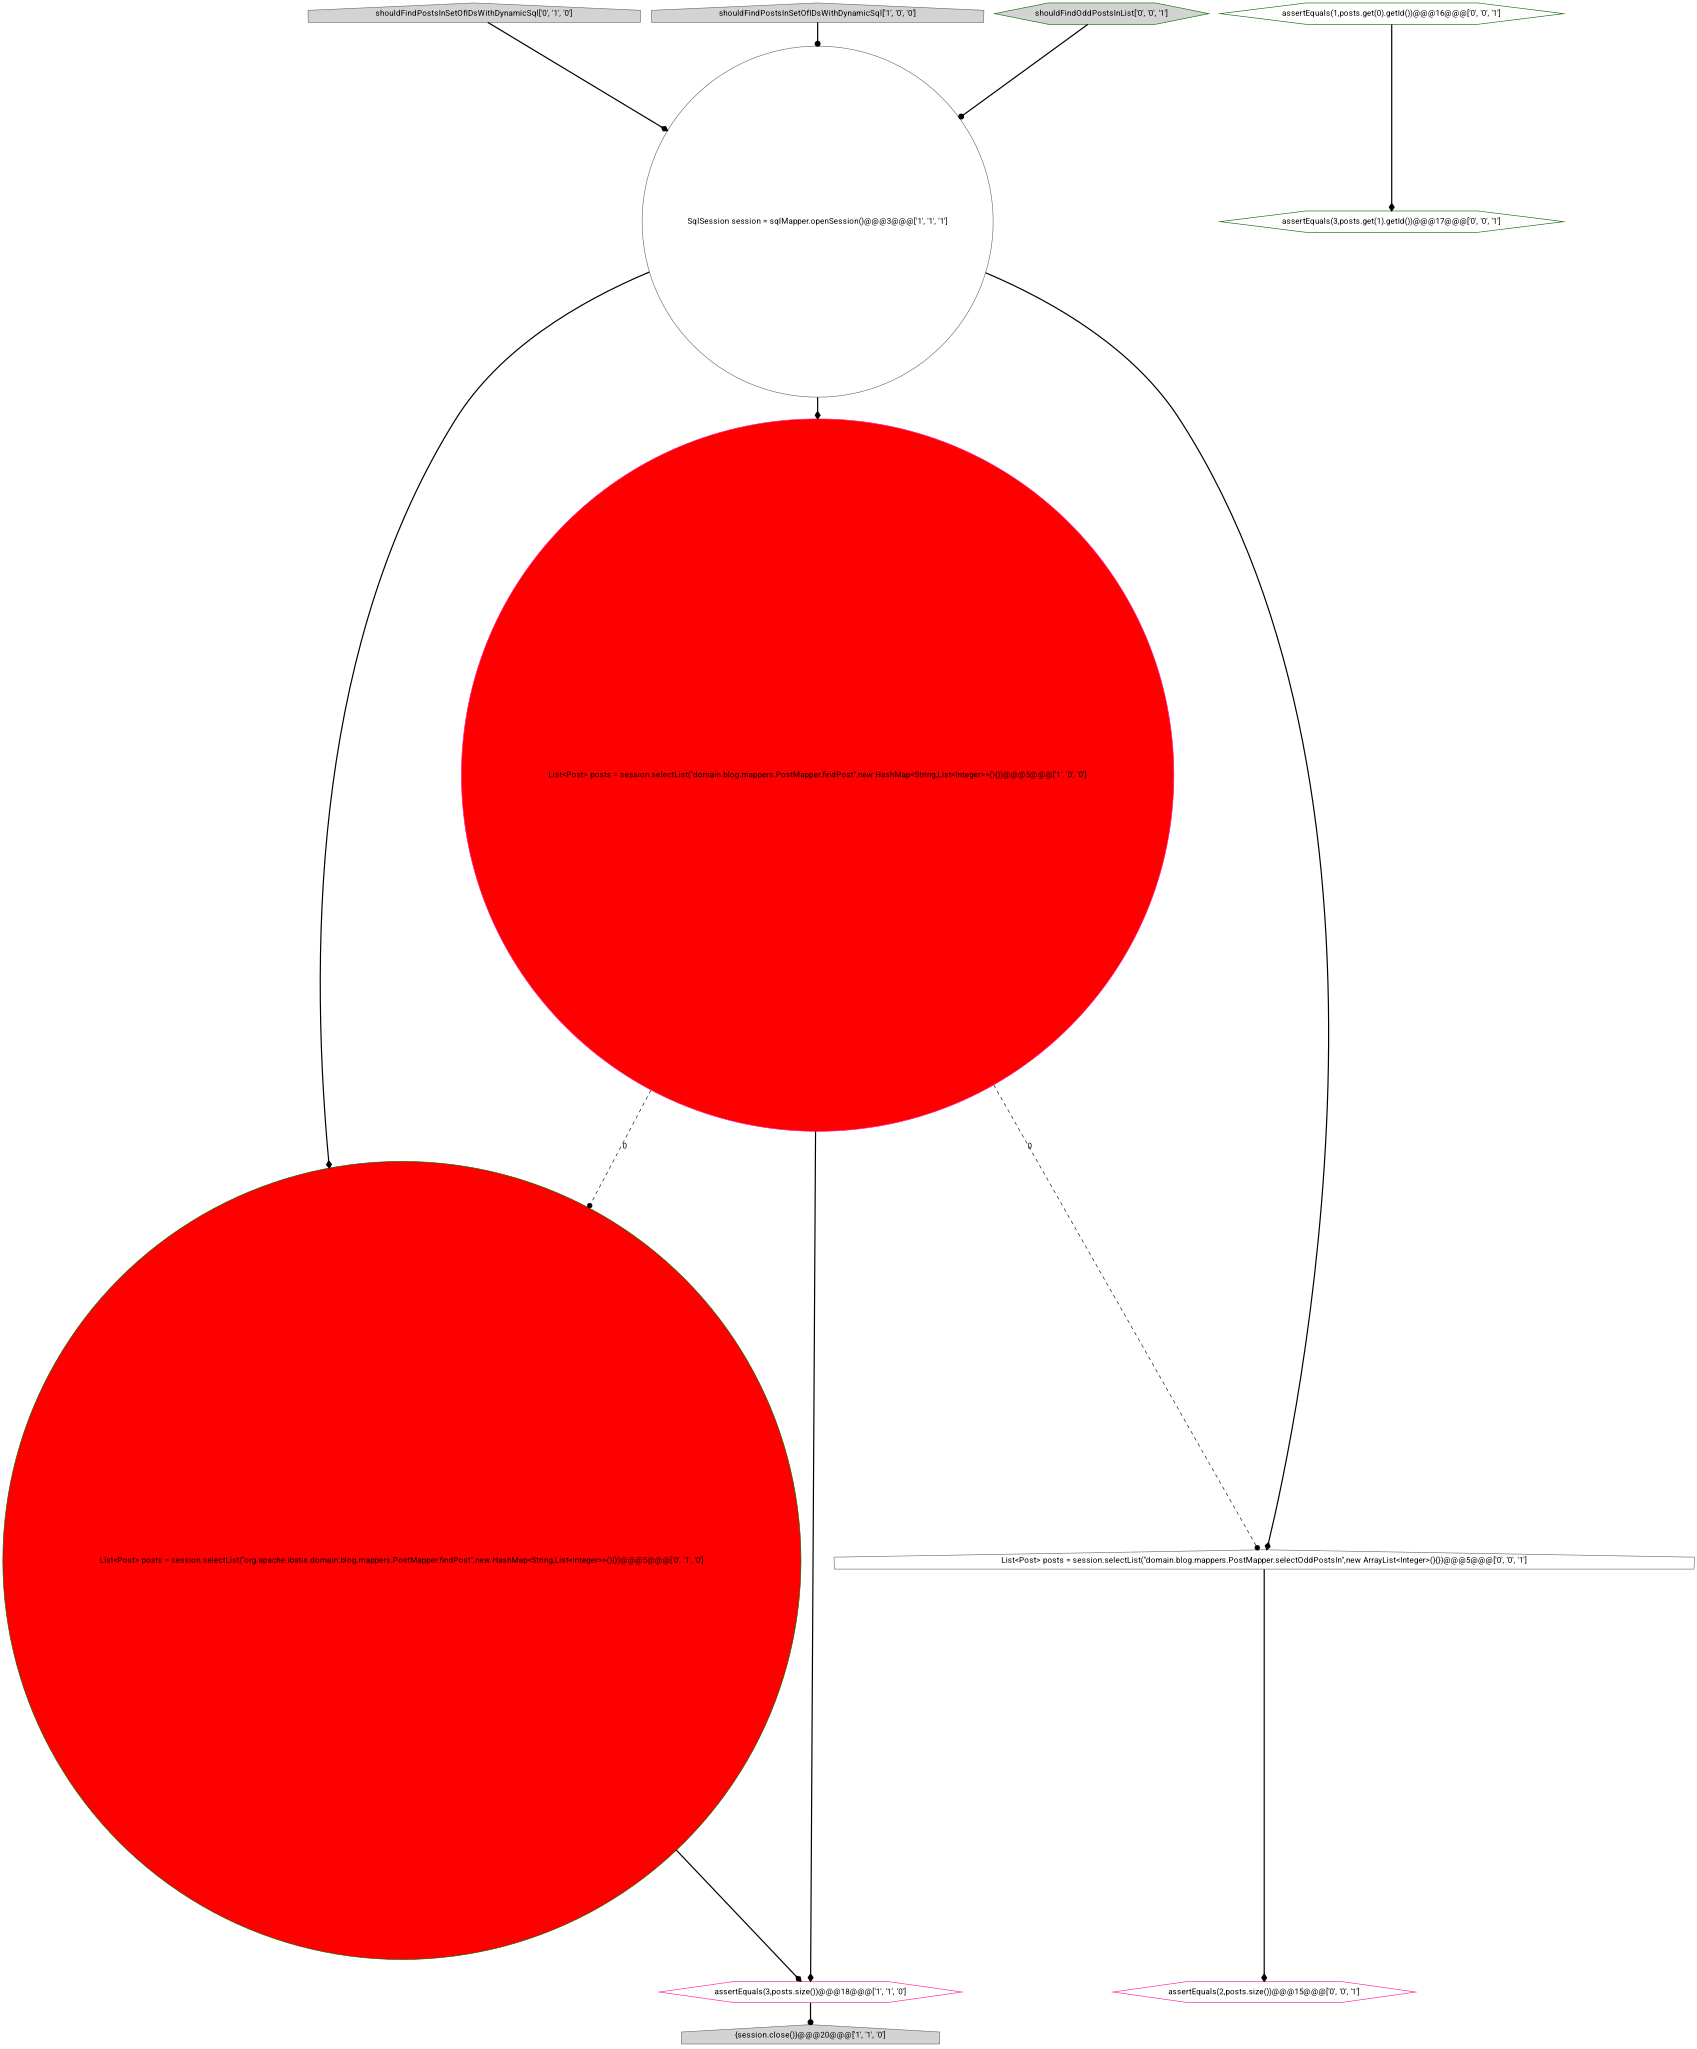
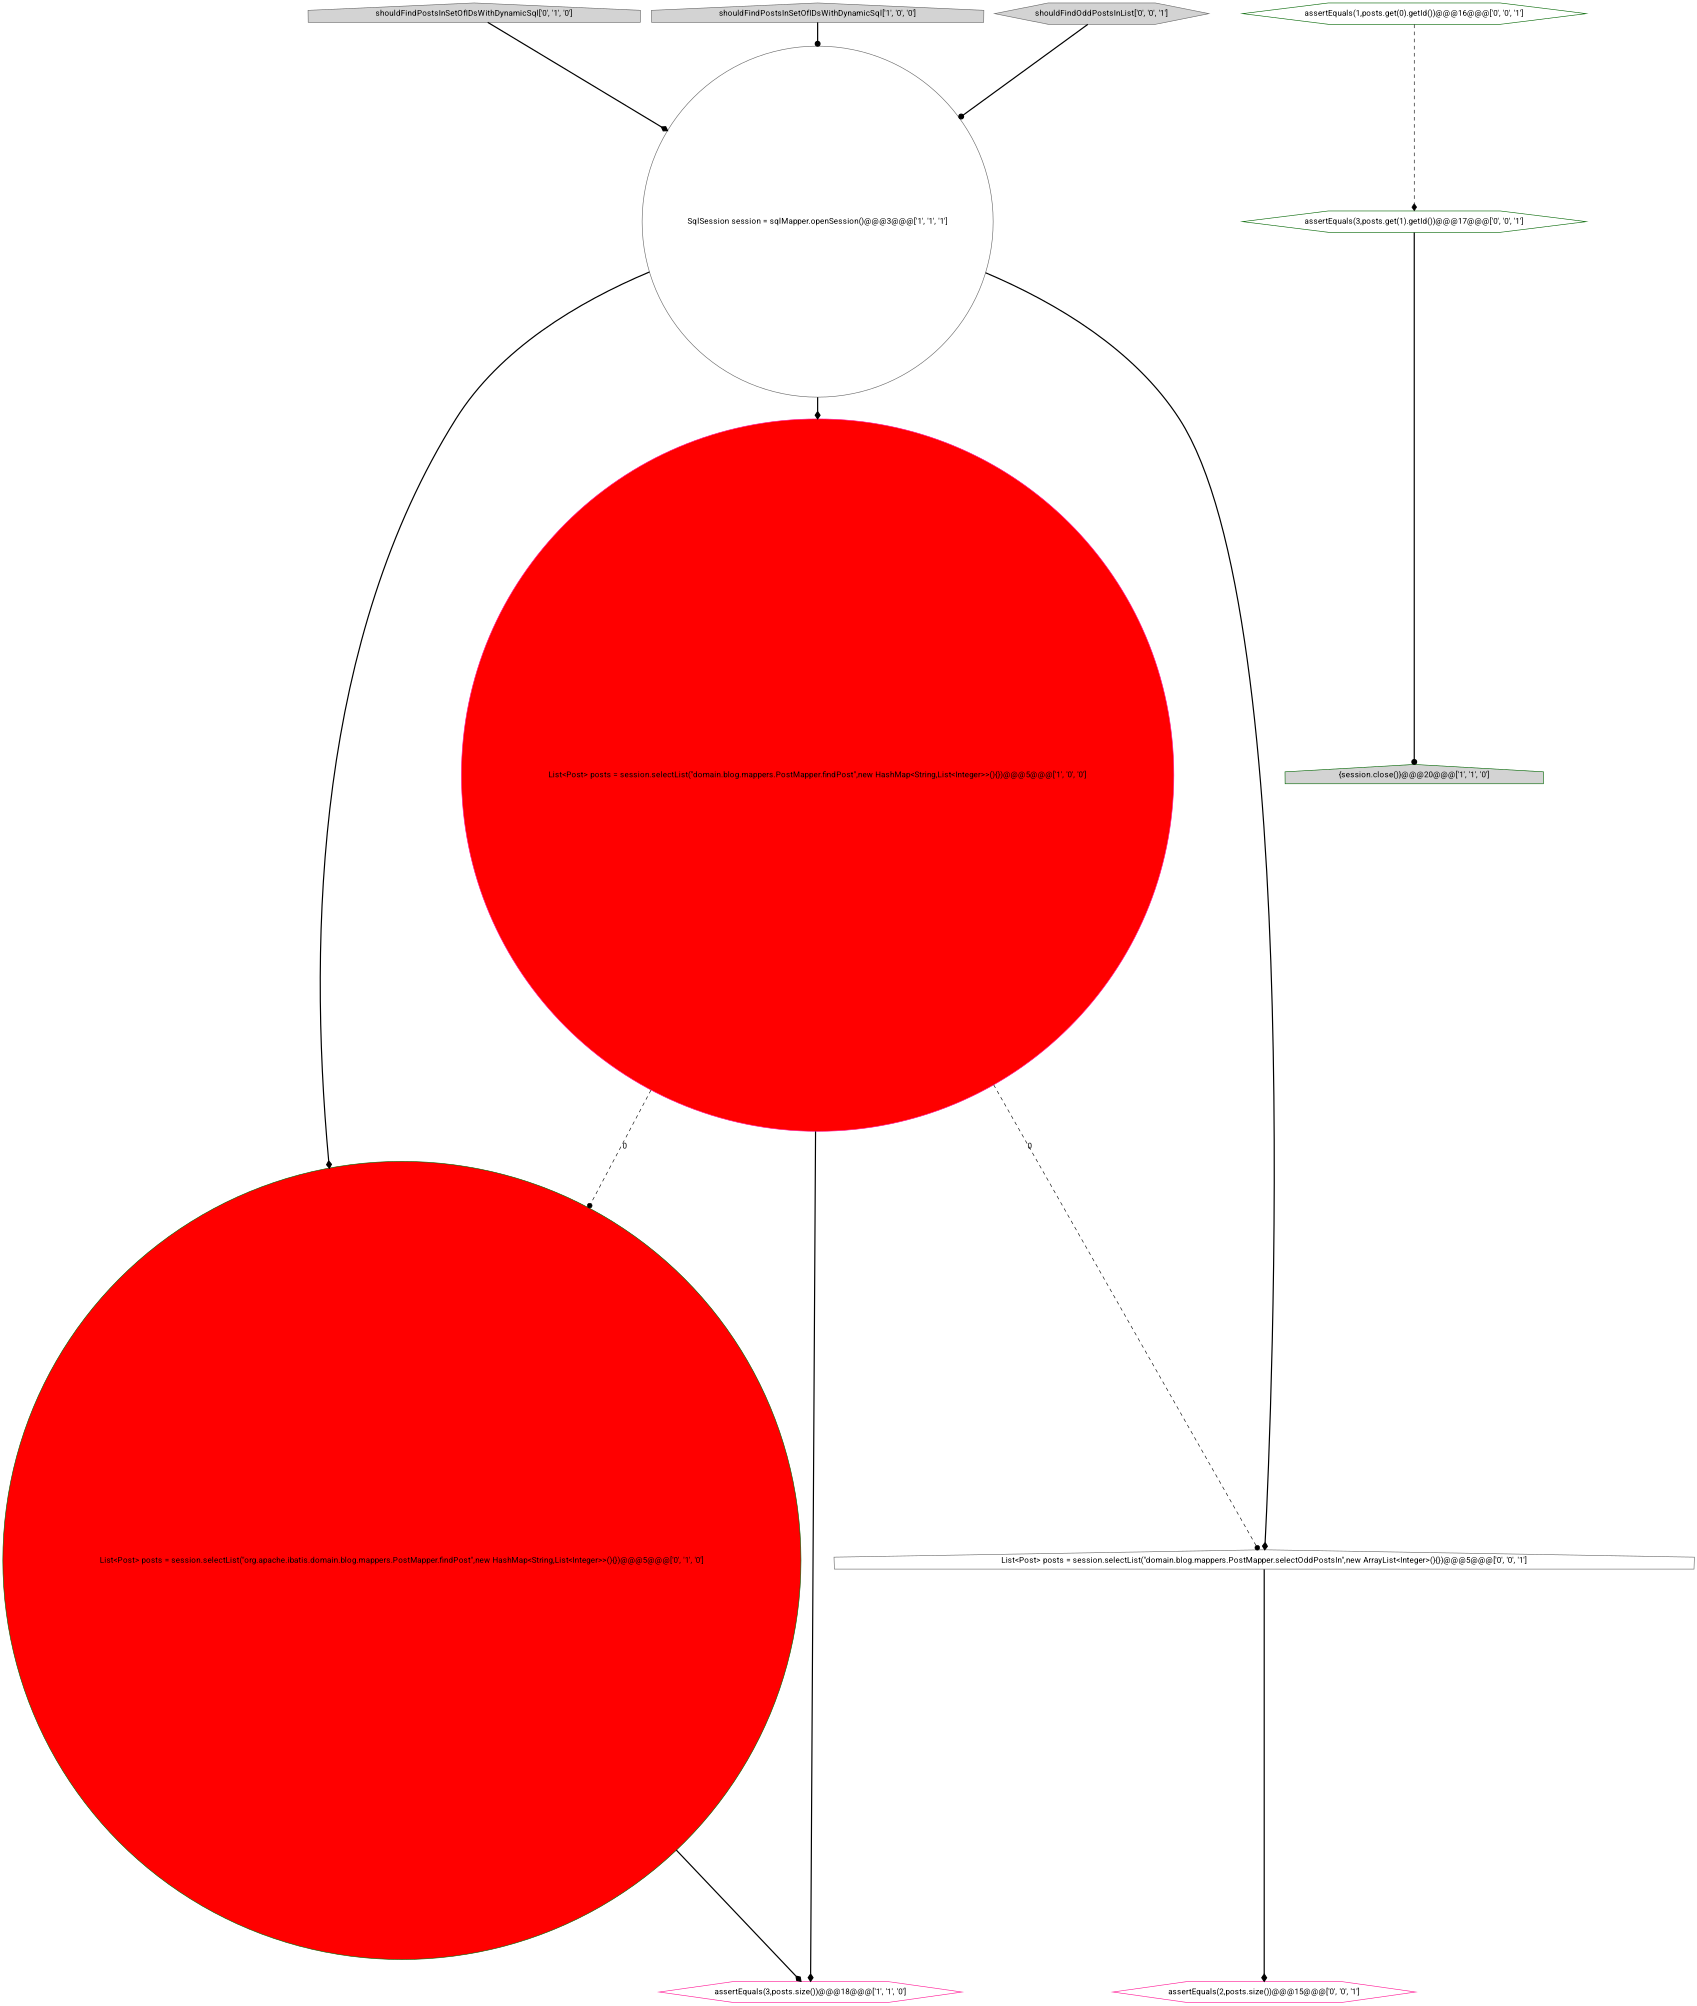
node "shouldFindOddPostsInList['0', '0', '1']": color darkgreen -> gray40
edge "assertEquals(1,posts.get(0).getId())@@@16@@@['0', '0', '1']" -> "assertEquals(3,posts.get(1).getId())@@@17@@@['0', '0', '1']": style bold -> dashed
edge "assertEquals(3,posts.size())@@@18@@@['1', '1', '0']" -> "{session.close()}@@@20@@@['1', '1', '0']": now "assertEquals(3,posts.get(1).getId())@@@17@@@['0', '0', '1']" -> "{session.close()}@@@20@@@['1', '1', '0']"
node "{session.close()}@@@20@@@['1', '1', '0']": color gray40 -> darkgreen
